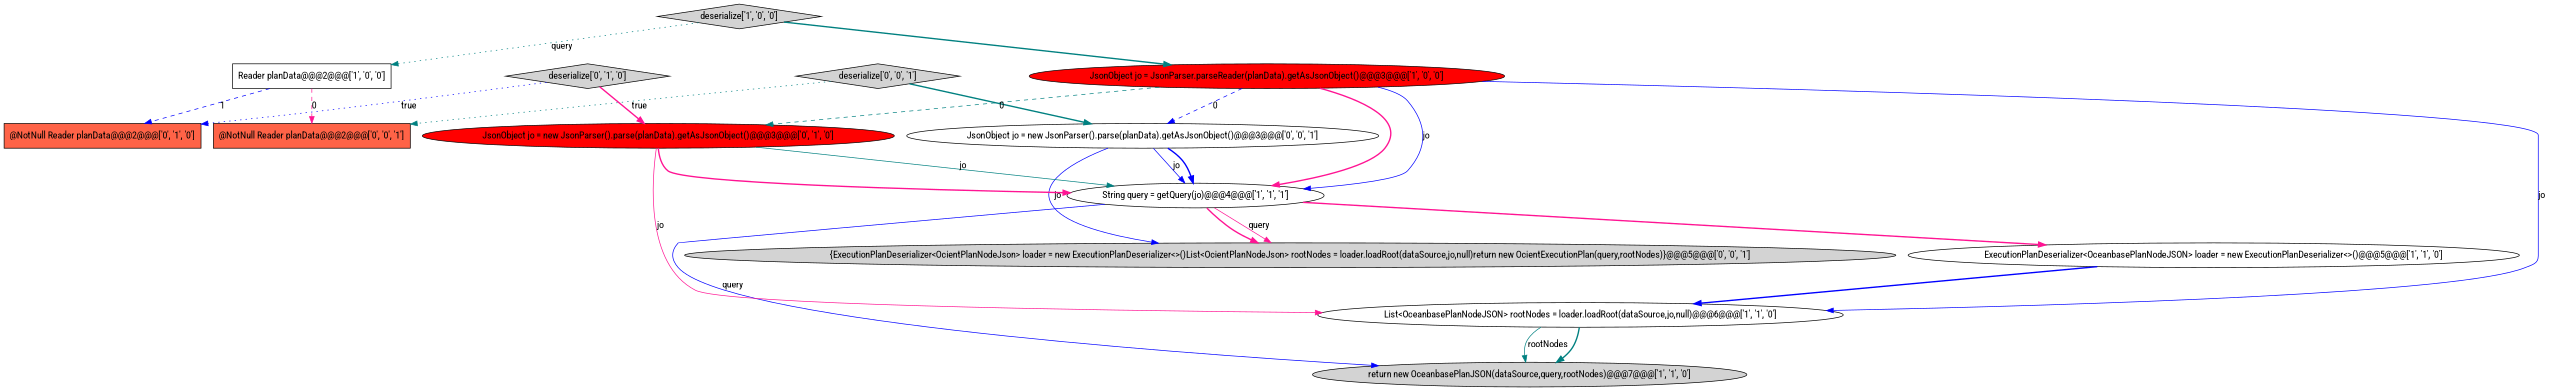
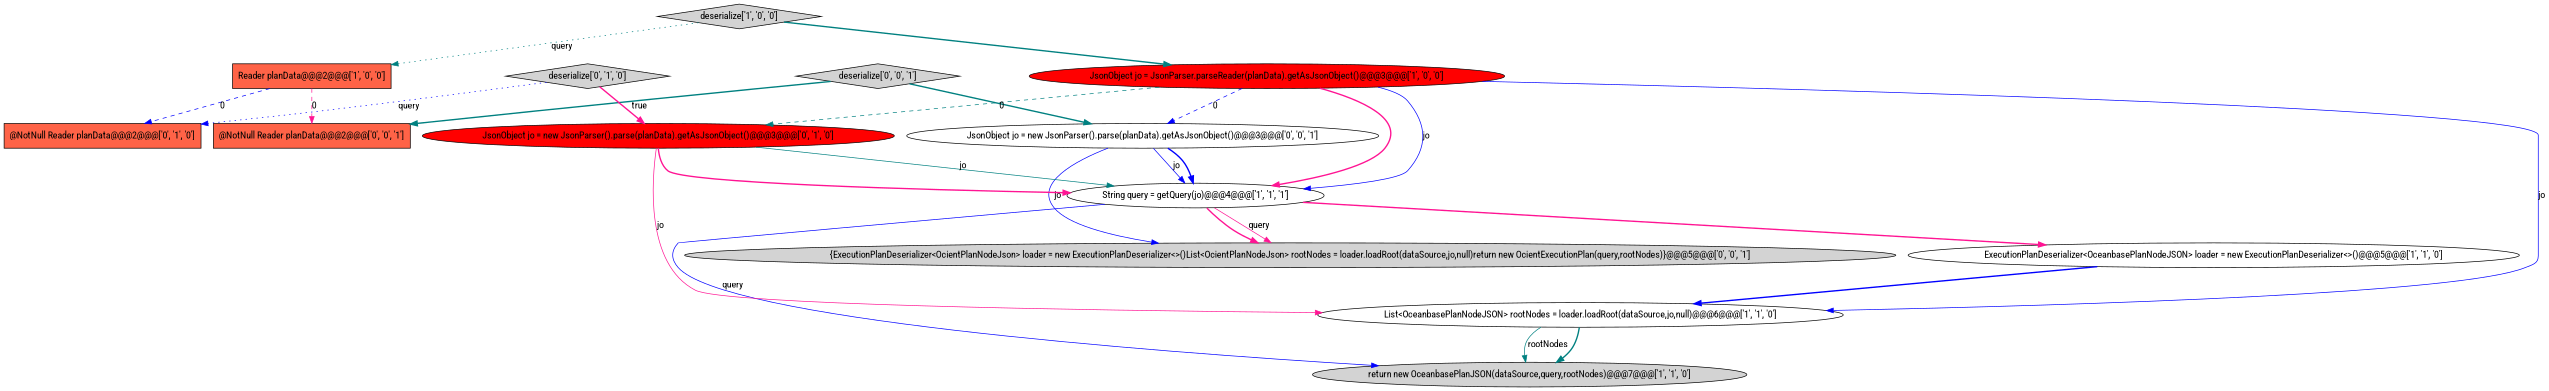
node "Reader planData@@@2@@@['1', '0', '0']": fillcolor white -> tomato
edge "deserialize['0', '0', '1']" -> "@NotNull Reader planData@@@2@@@['0', '0', '1']": style dotted -> bold
edge "Reader planData@@@2@@@['1', '0', '0']" -> "@NotNull Reader planData@@@2@@@['0', '1', '0']": label "1" -> "0"
edge "deserialize['0', '1', '0']" -> "@NotNull Reader planData@@@2@@@['0', '1', '0']": label "true" -> "query"
